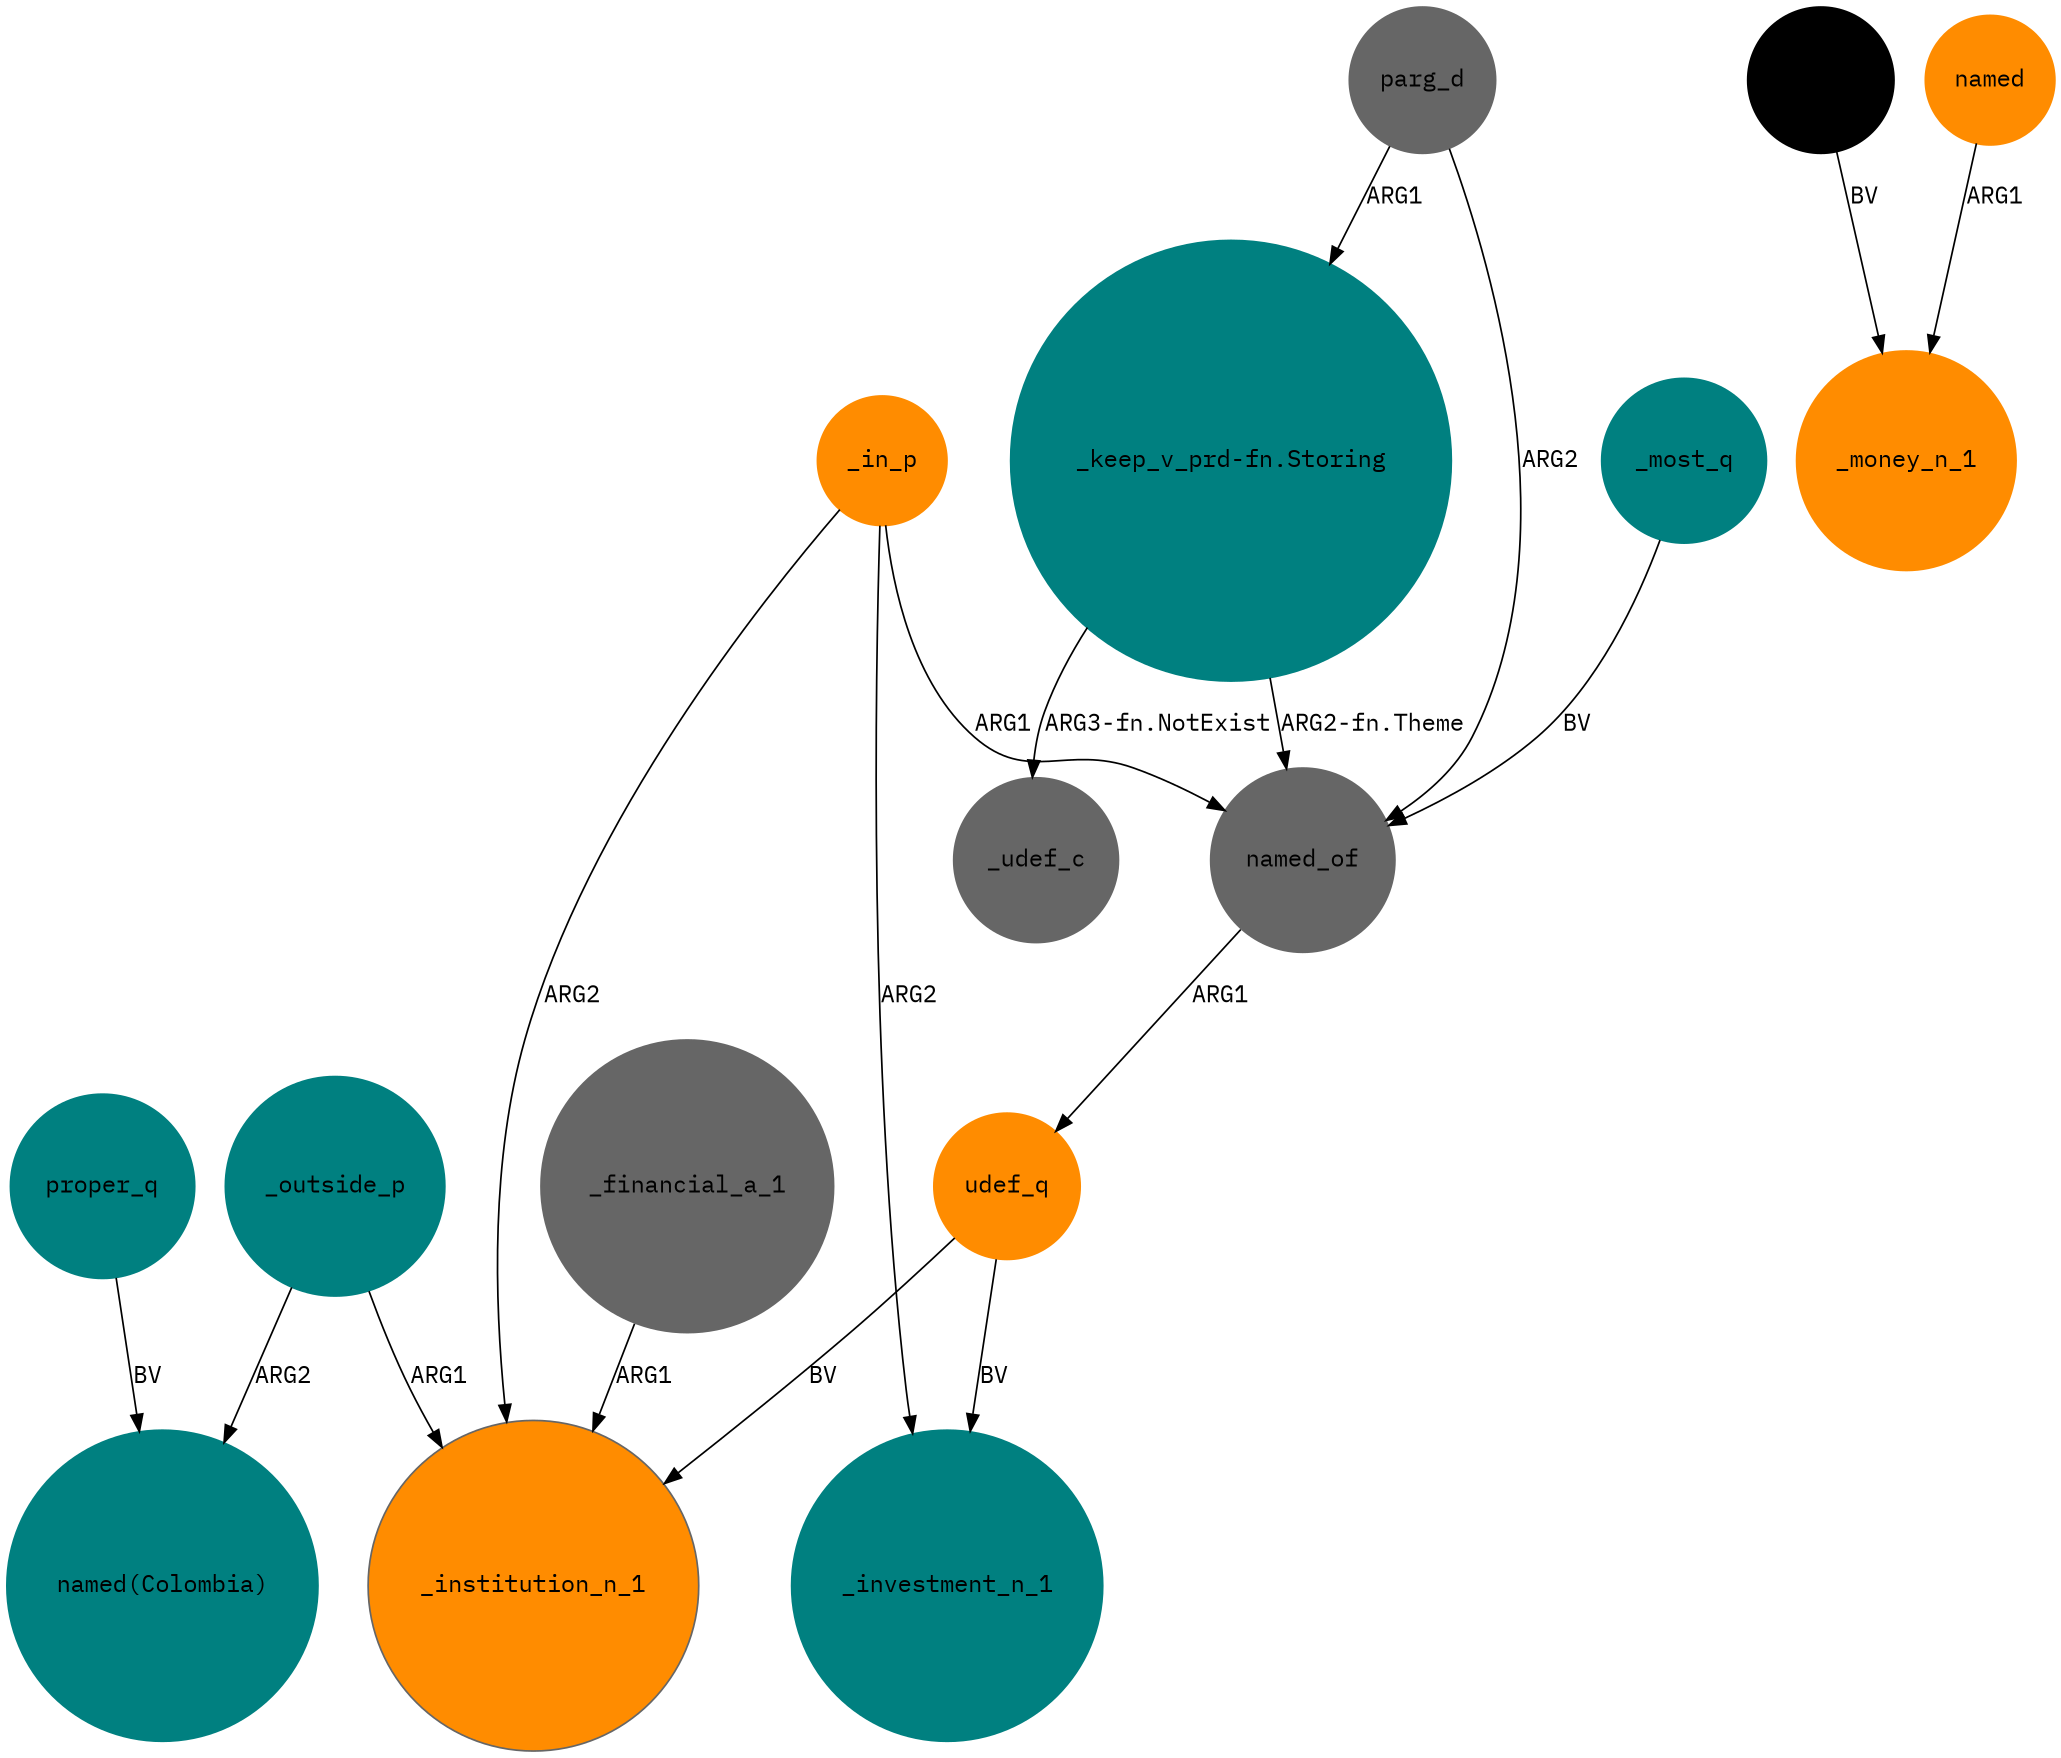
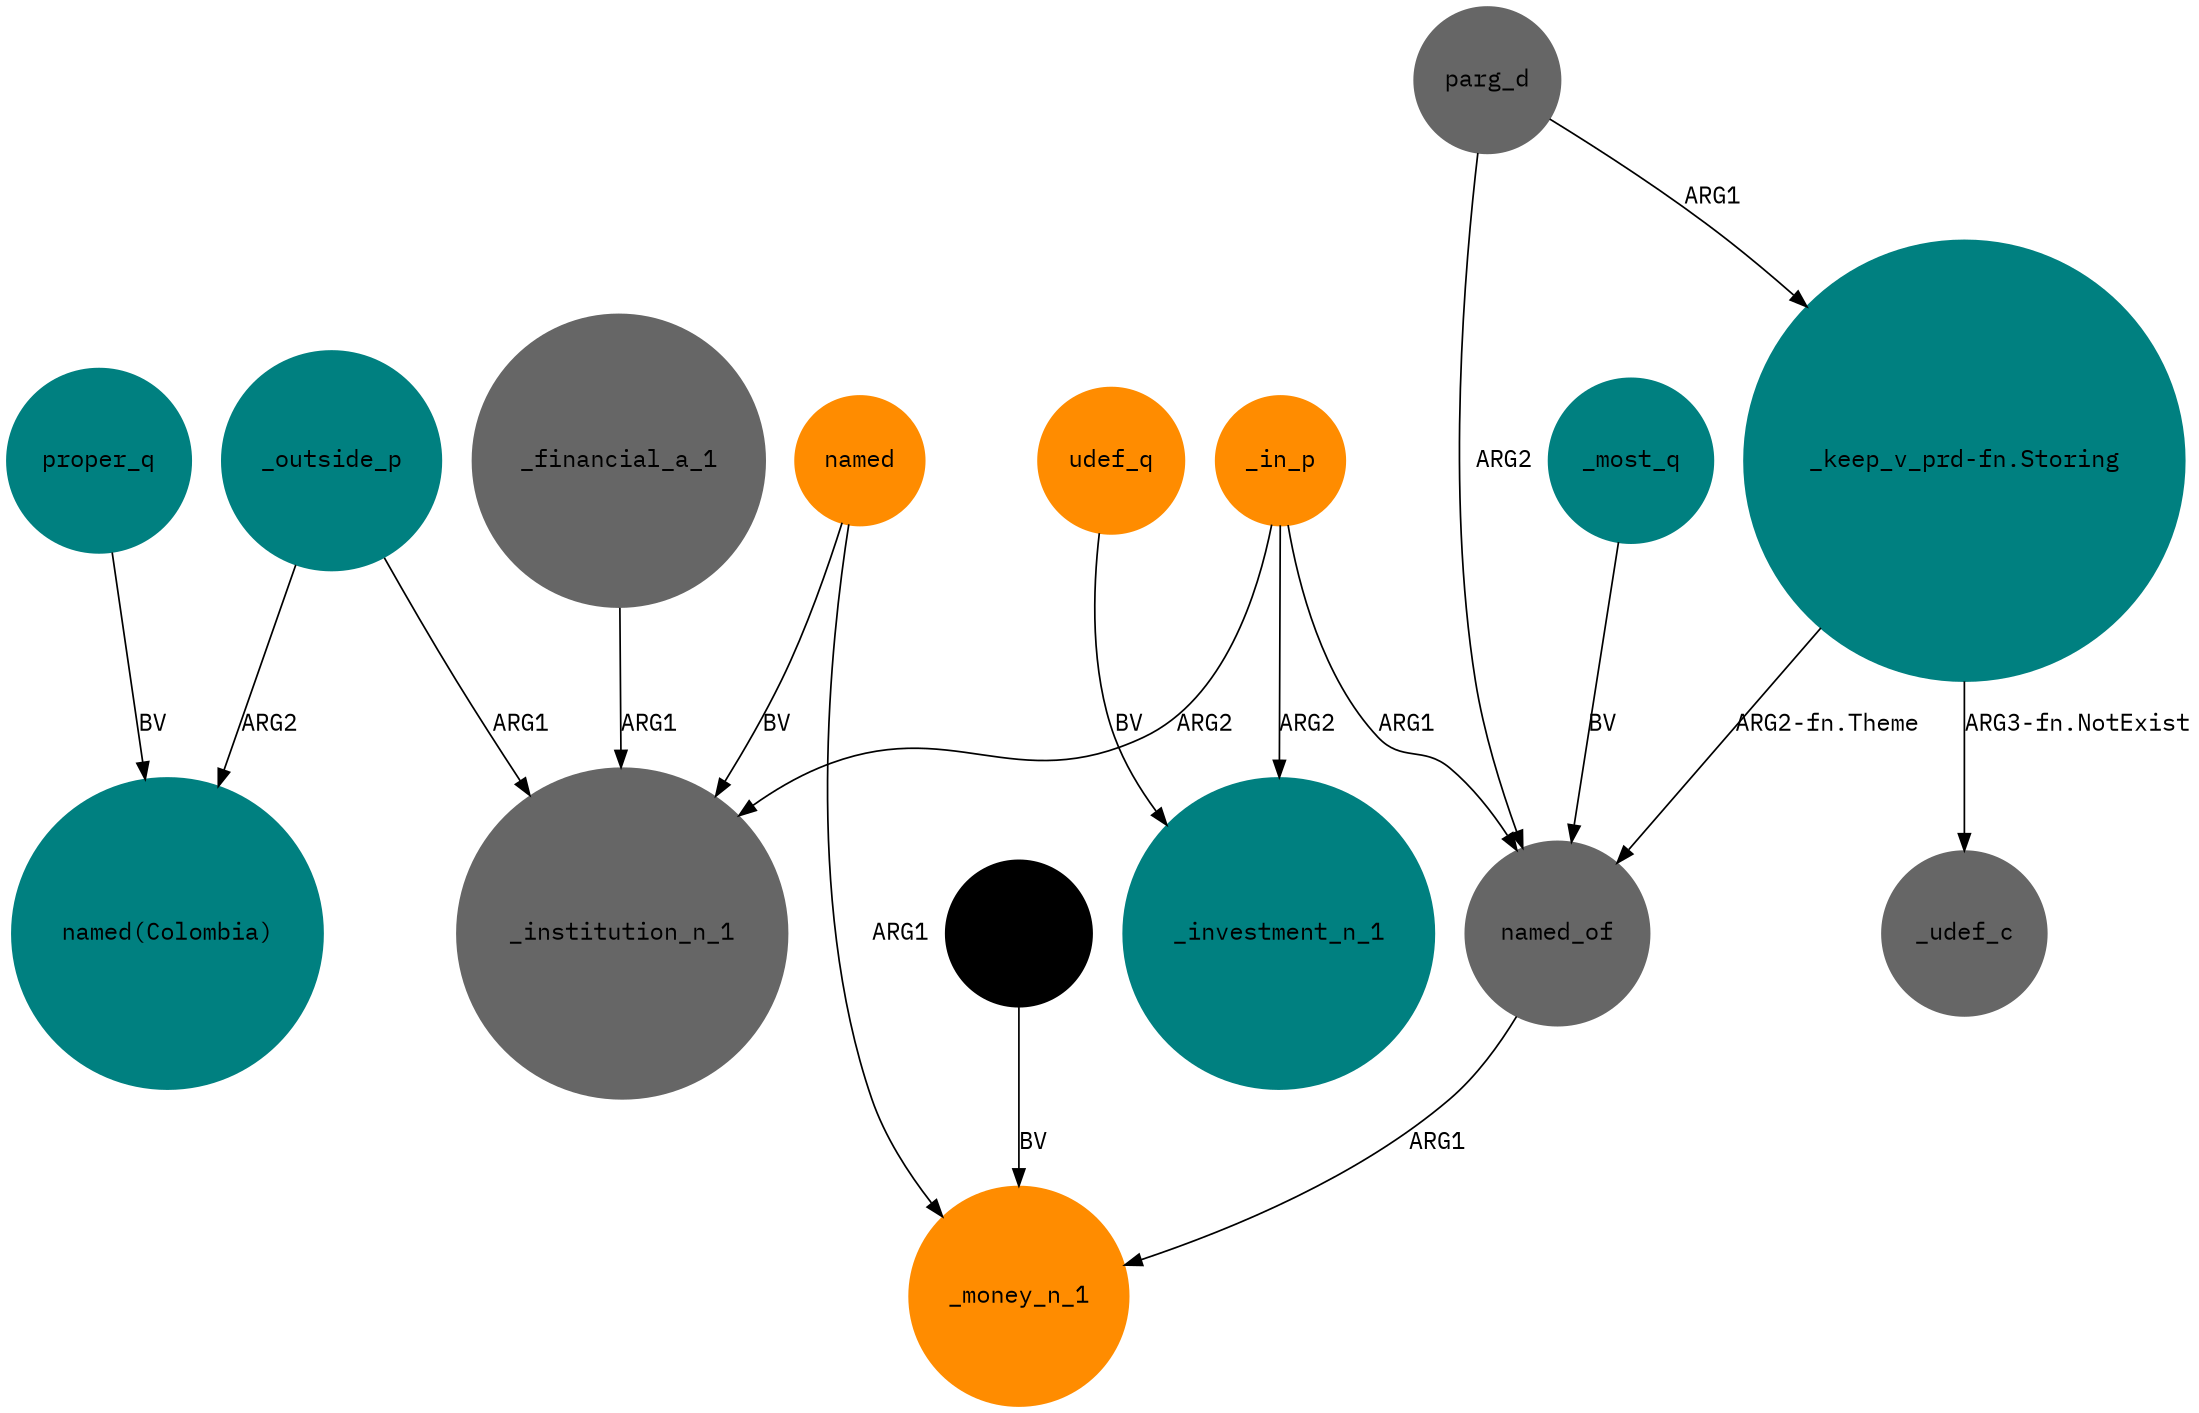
edge "named_of" -> "udef_q": now "named_of" -> "_money_n_1"
edge "udef_q" -> "_institution_n_1": now "named" -> "_institution_n_1"
node "_institution_n_1": fillcolor darkorange -> gray40
